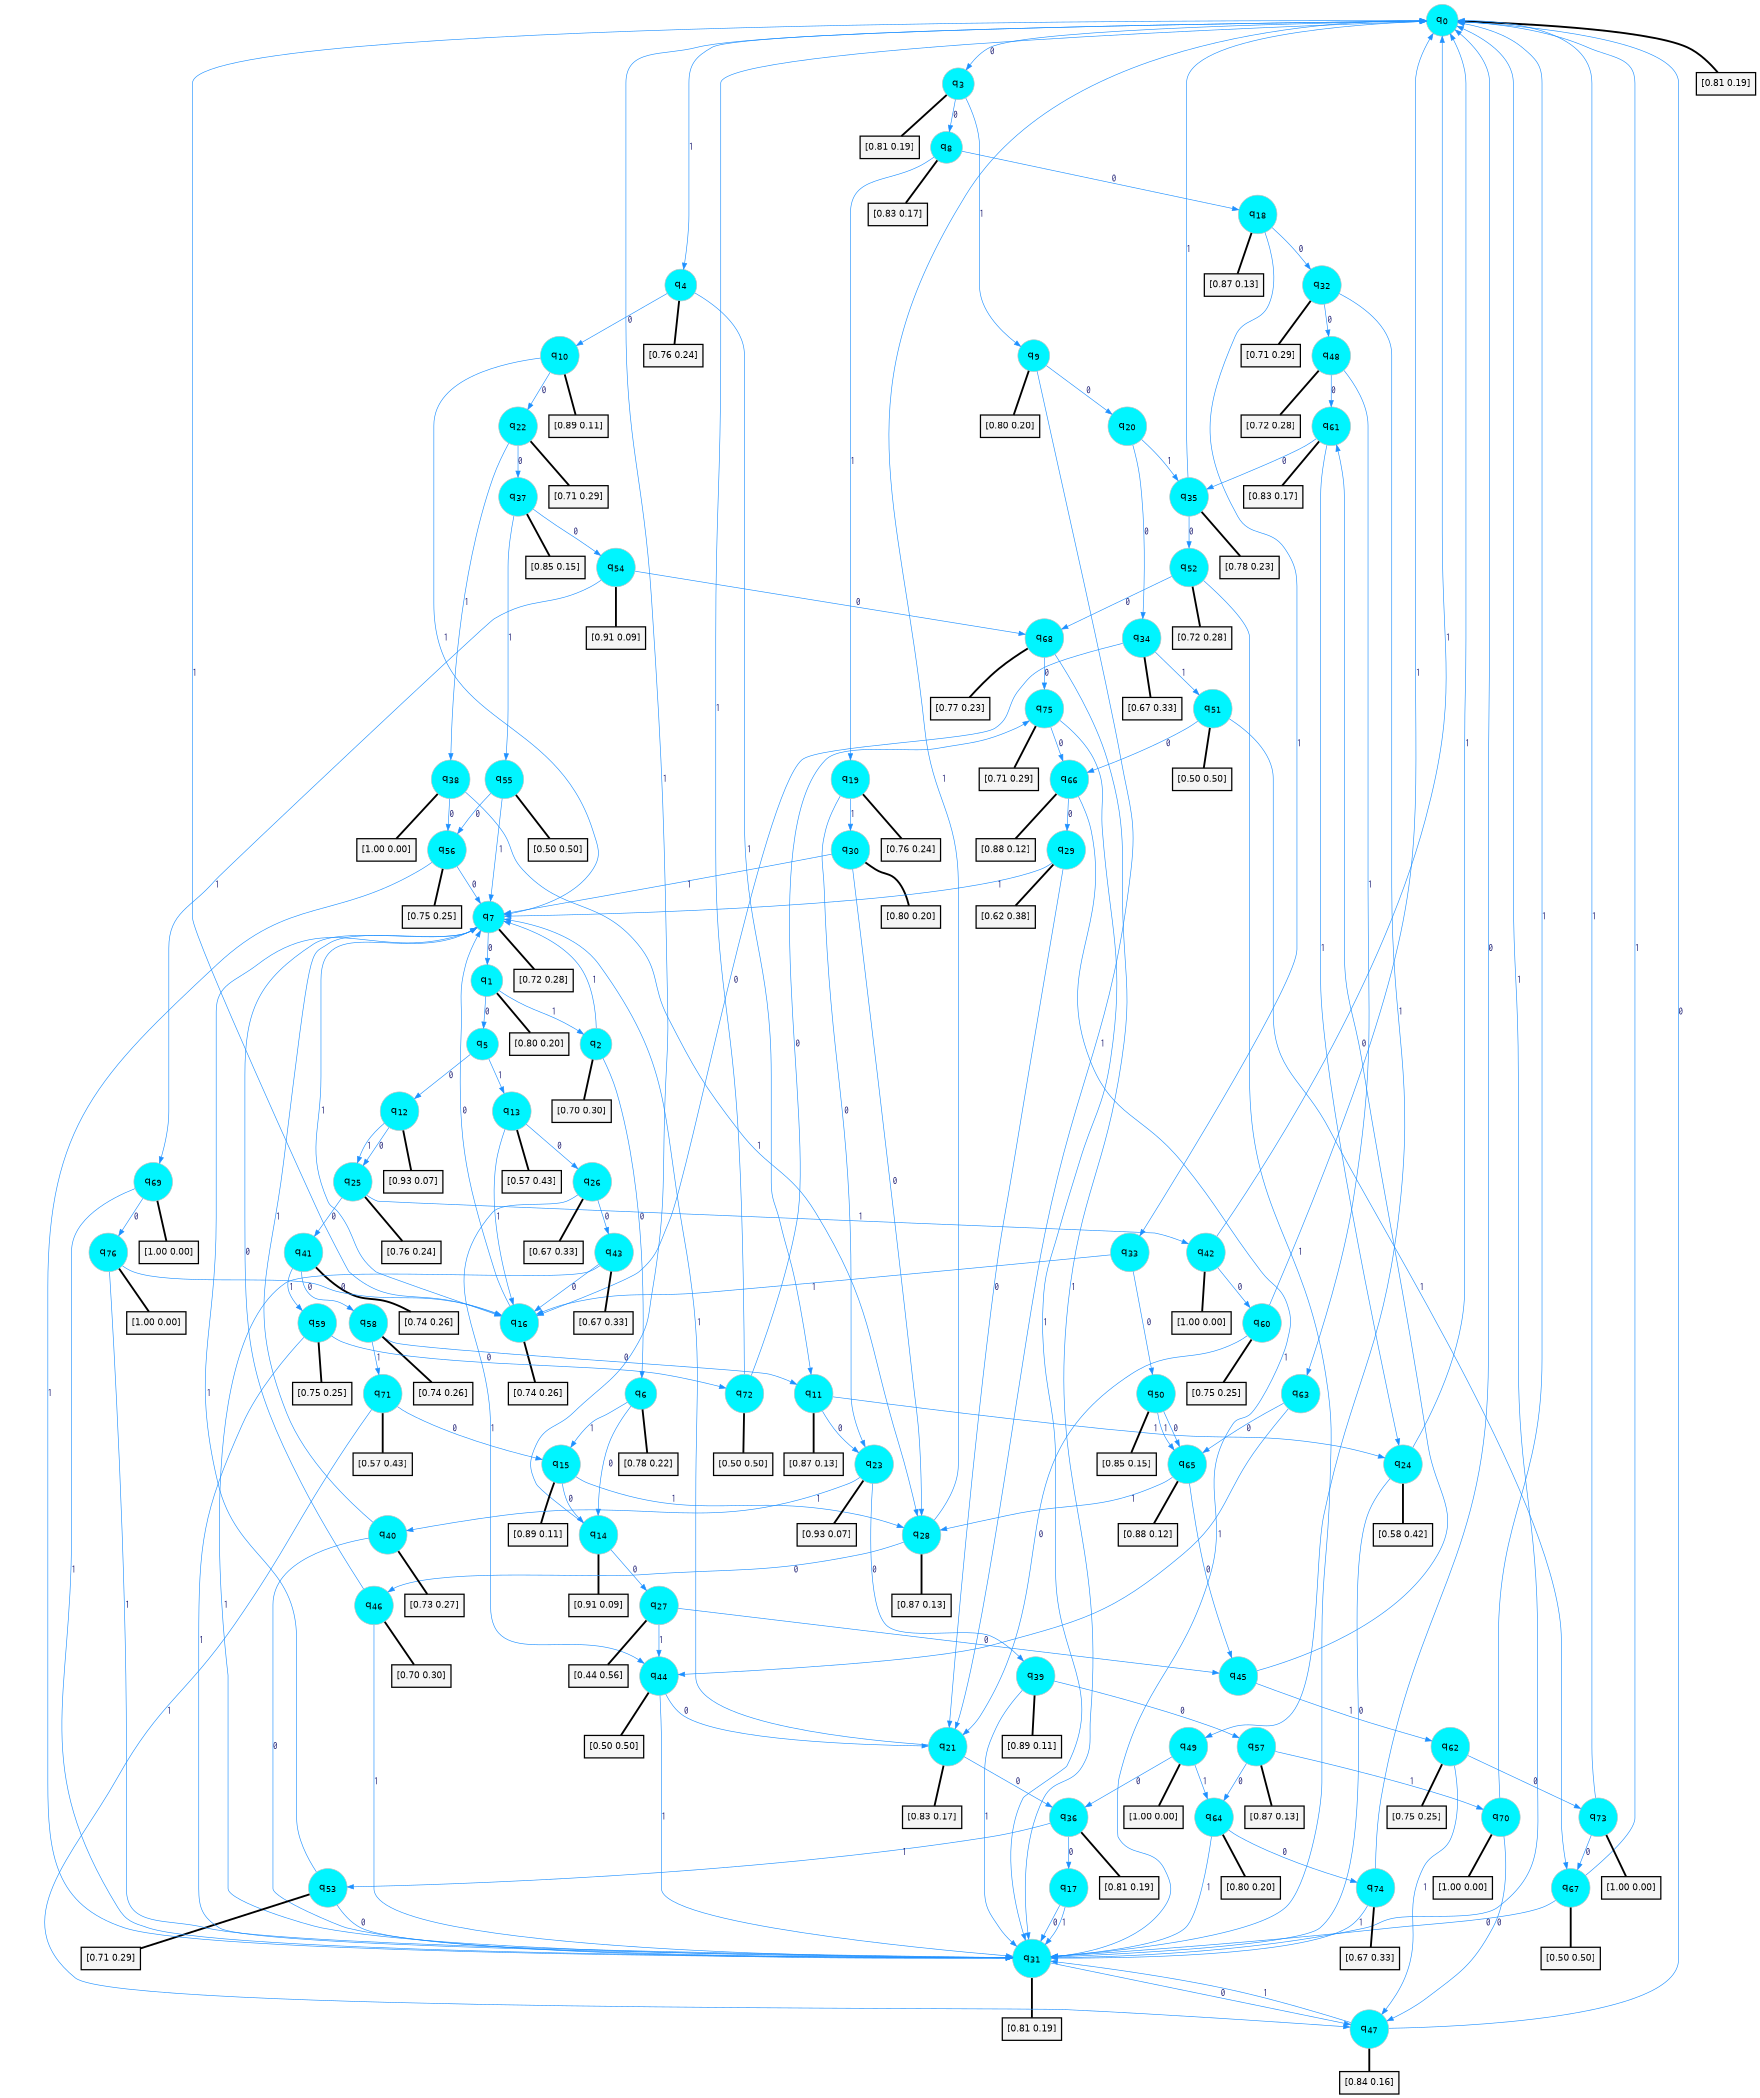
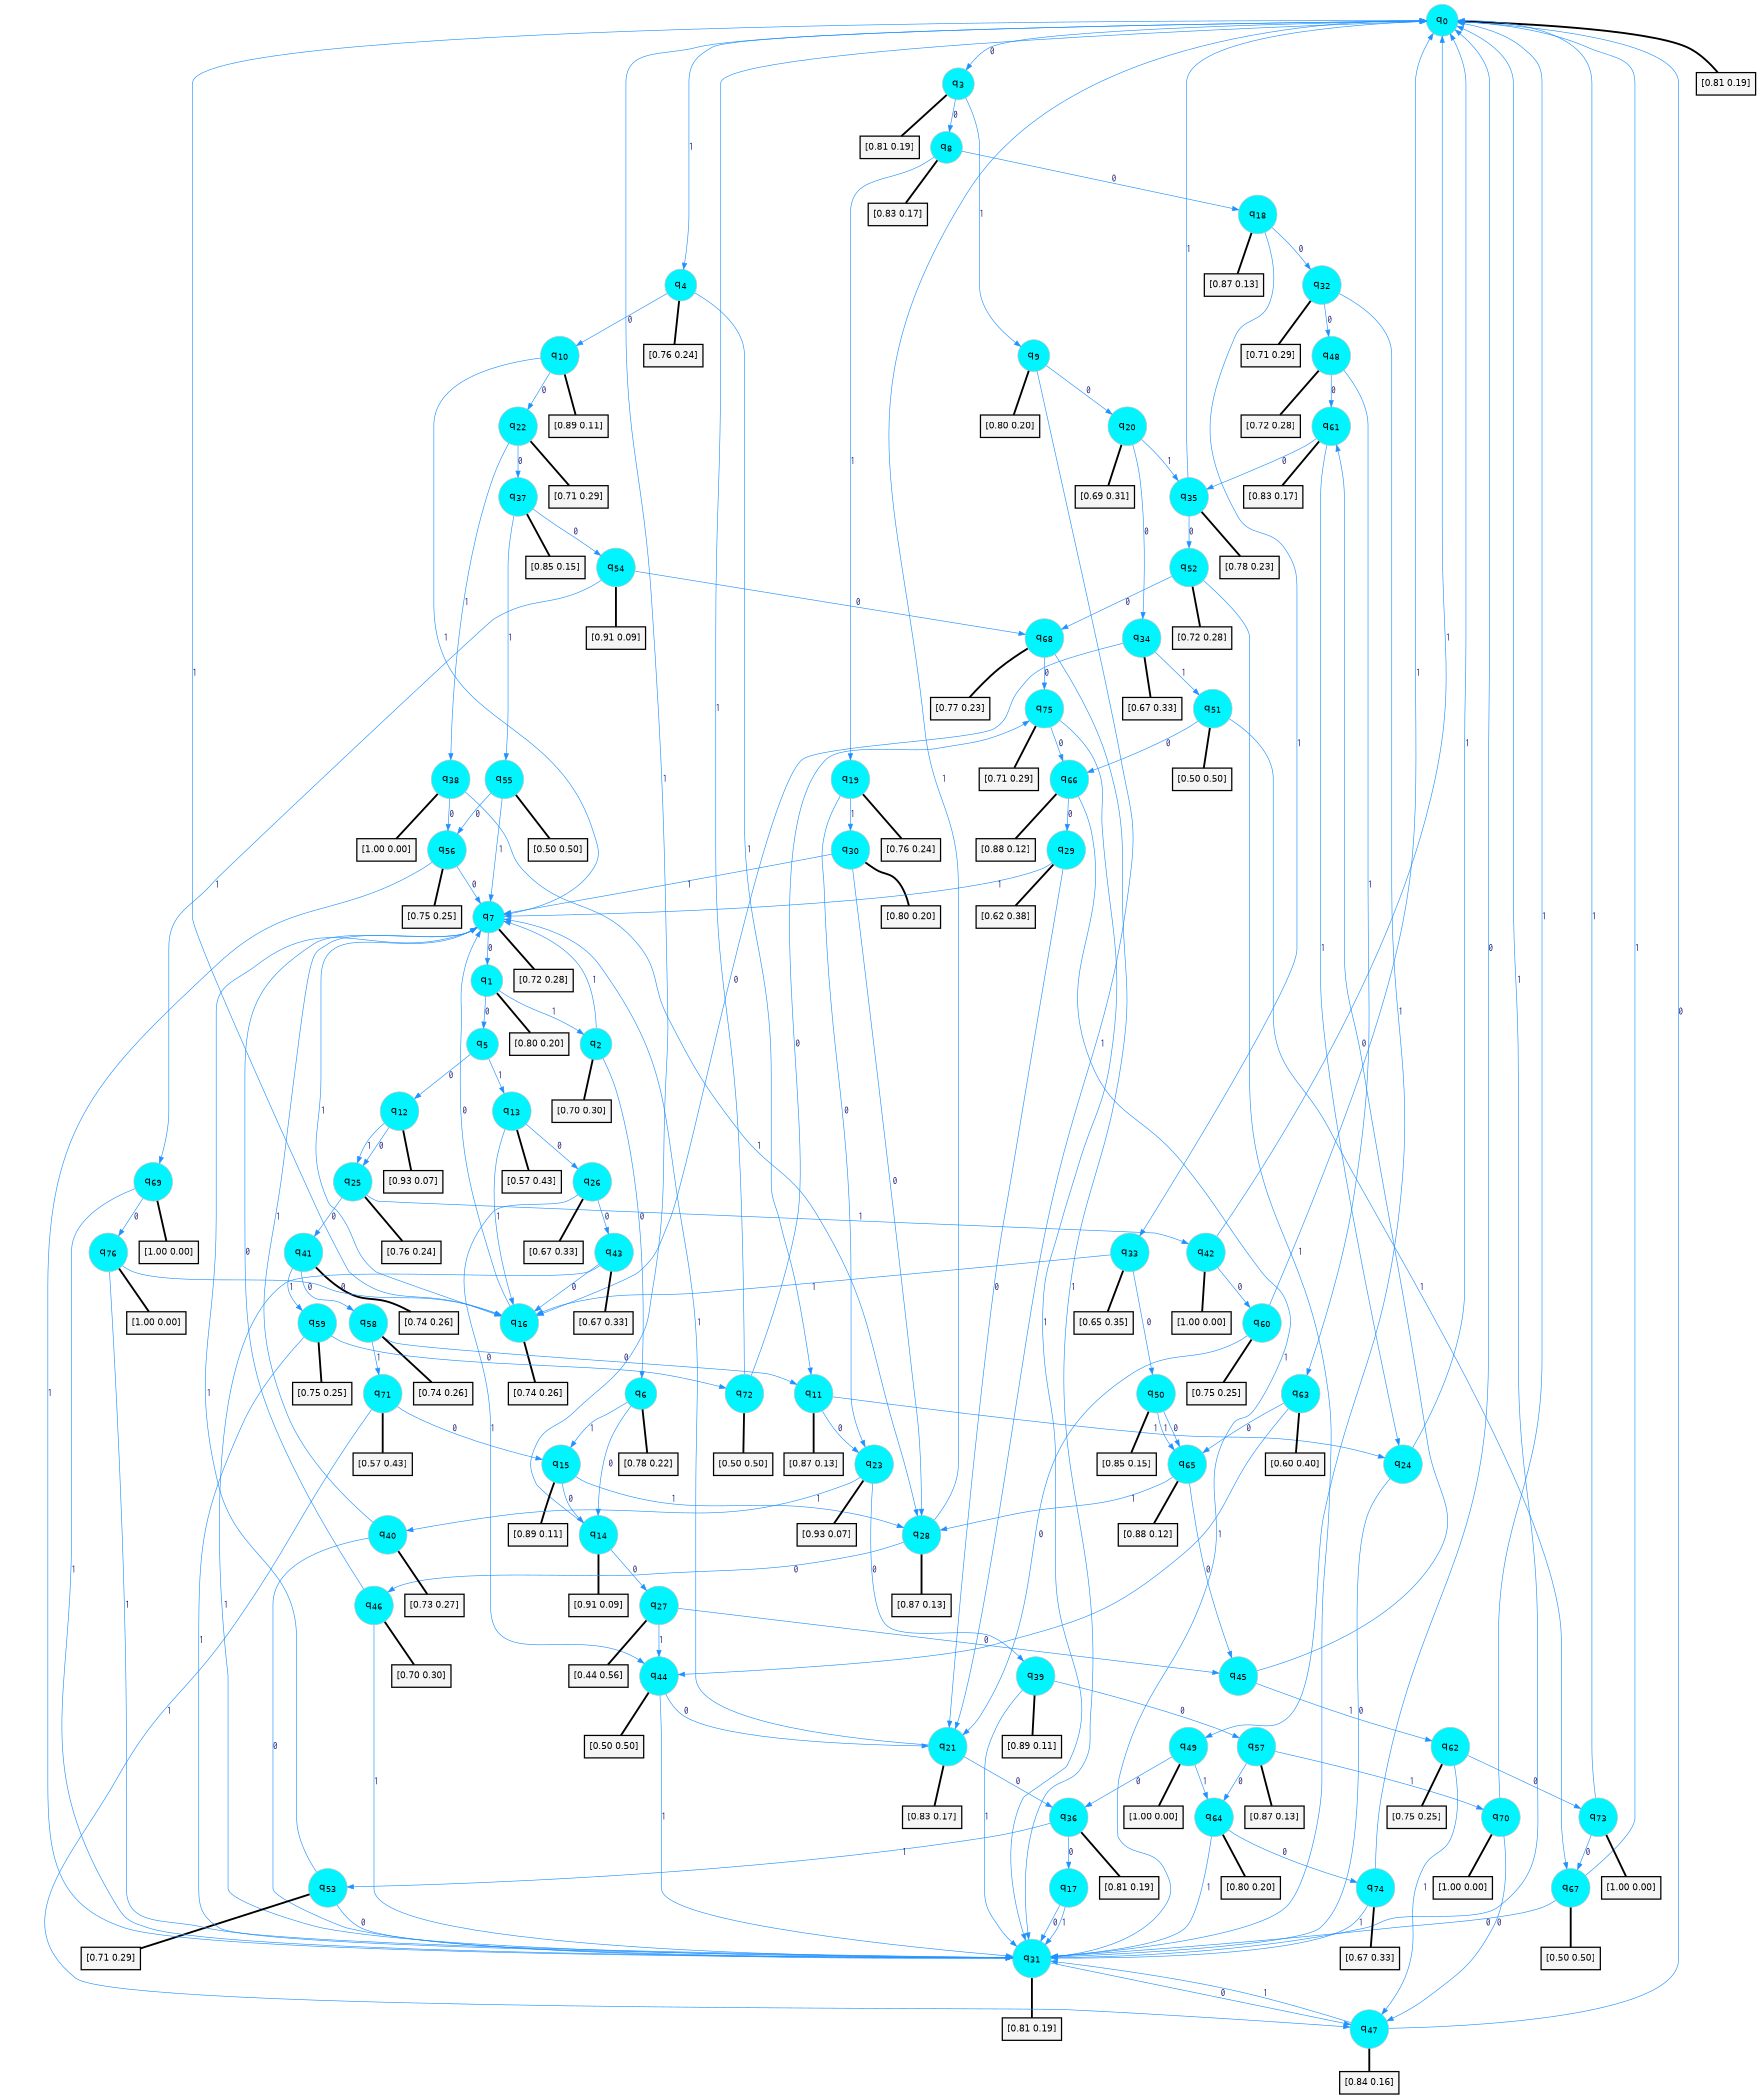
node "[0.69 0.31]": added
node "[0.65 0.35]": added
node "[0.60 0.40]": added
node "[0.58 0.42]": removed
